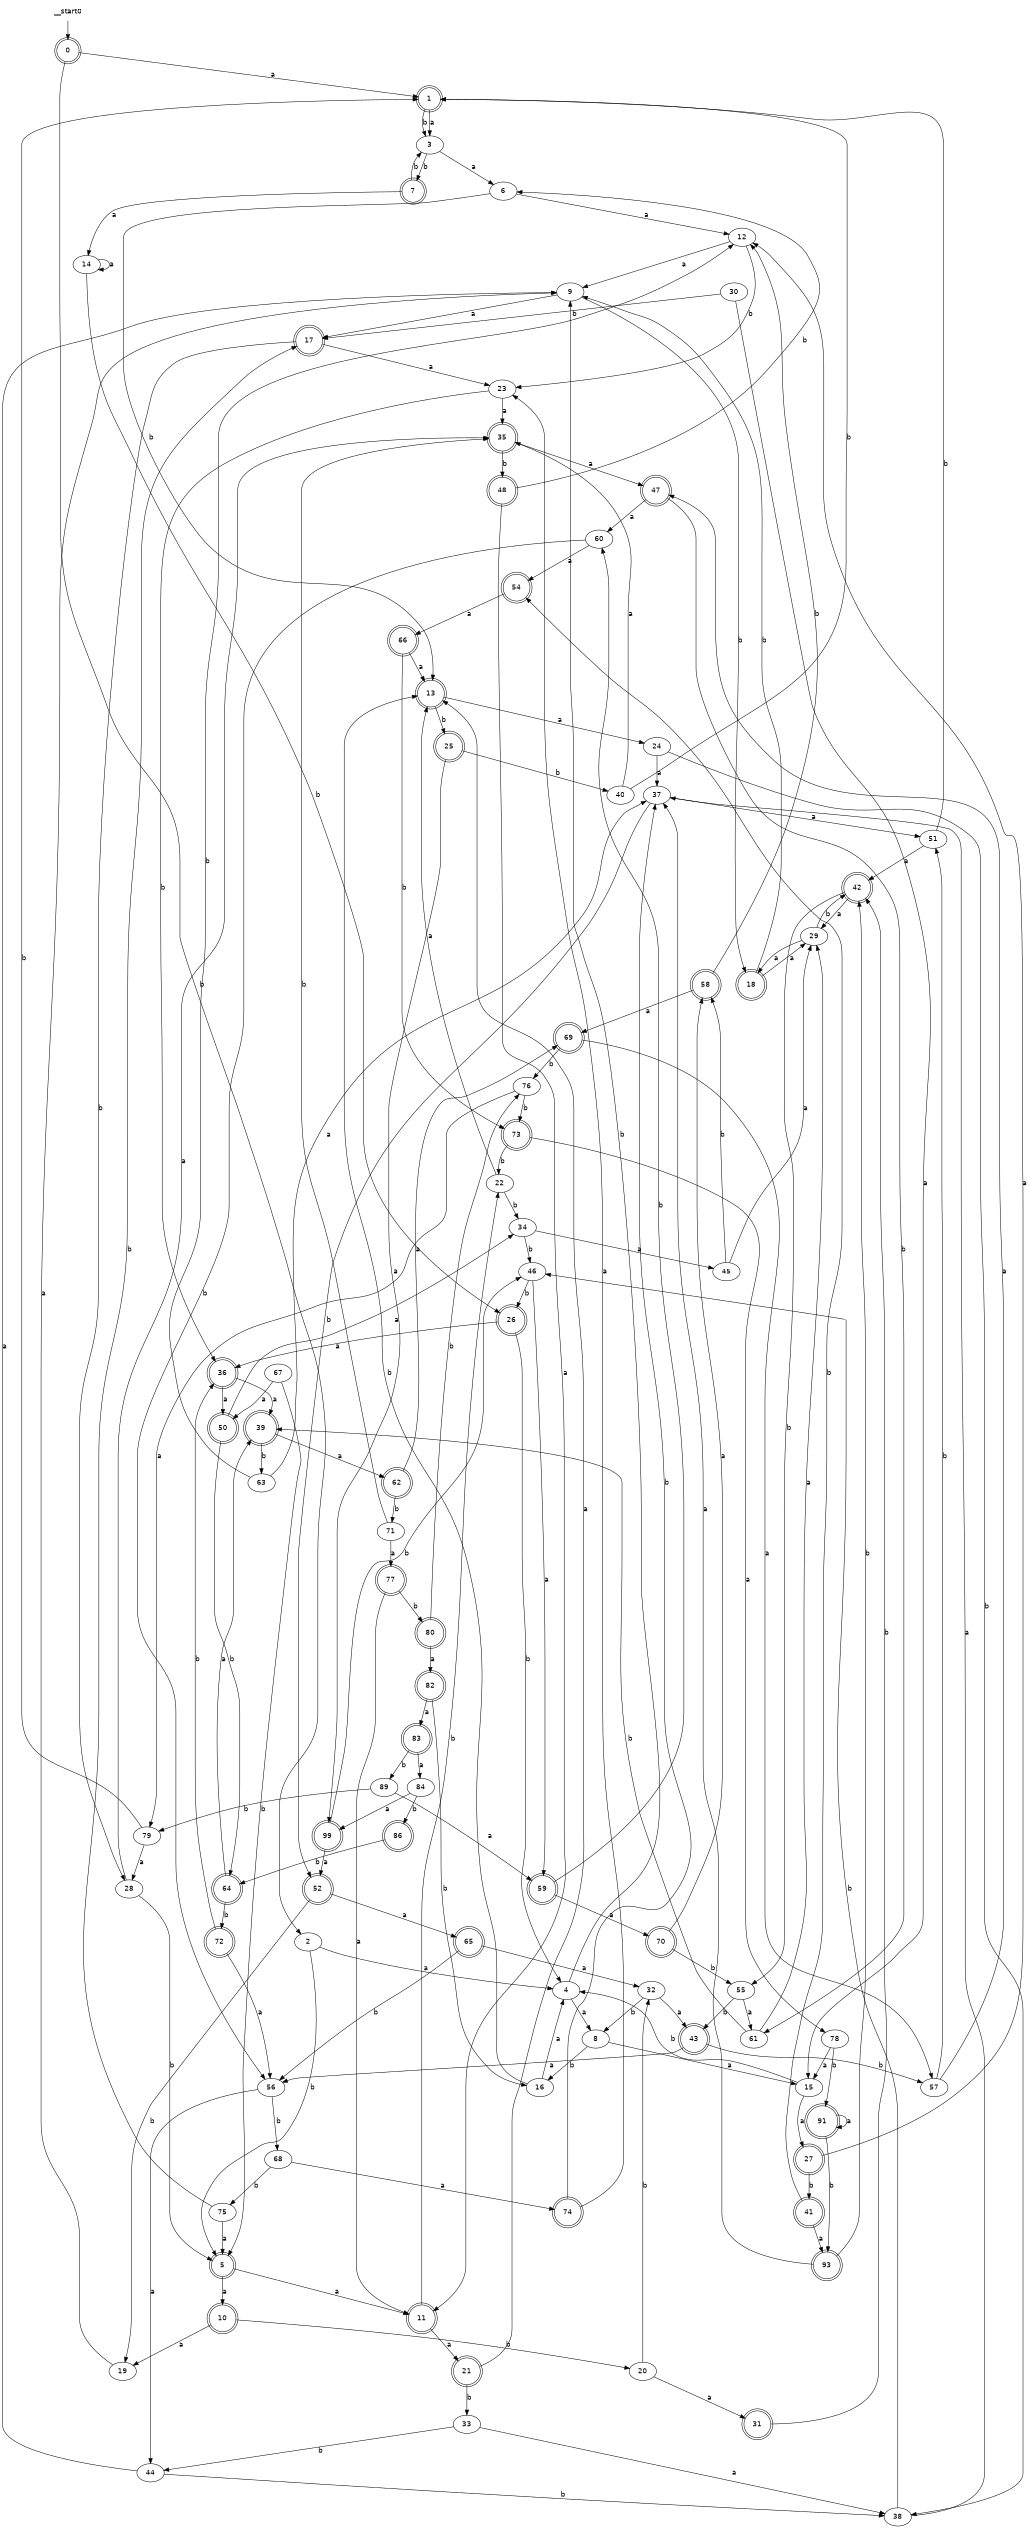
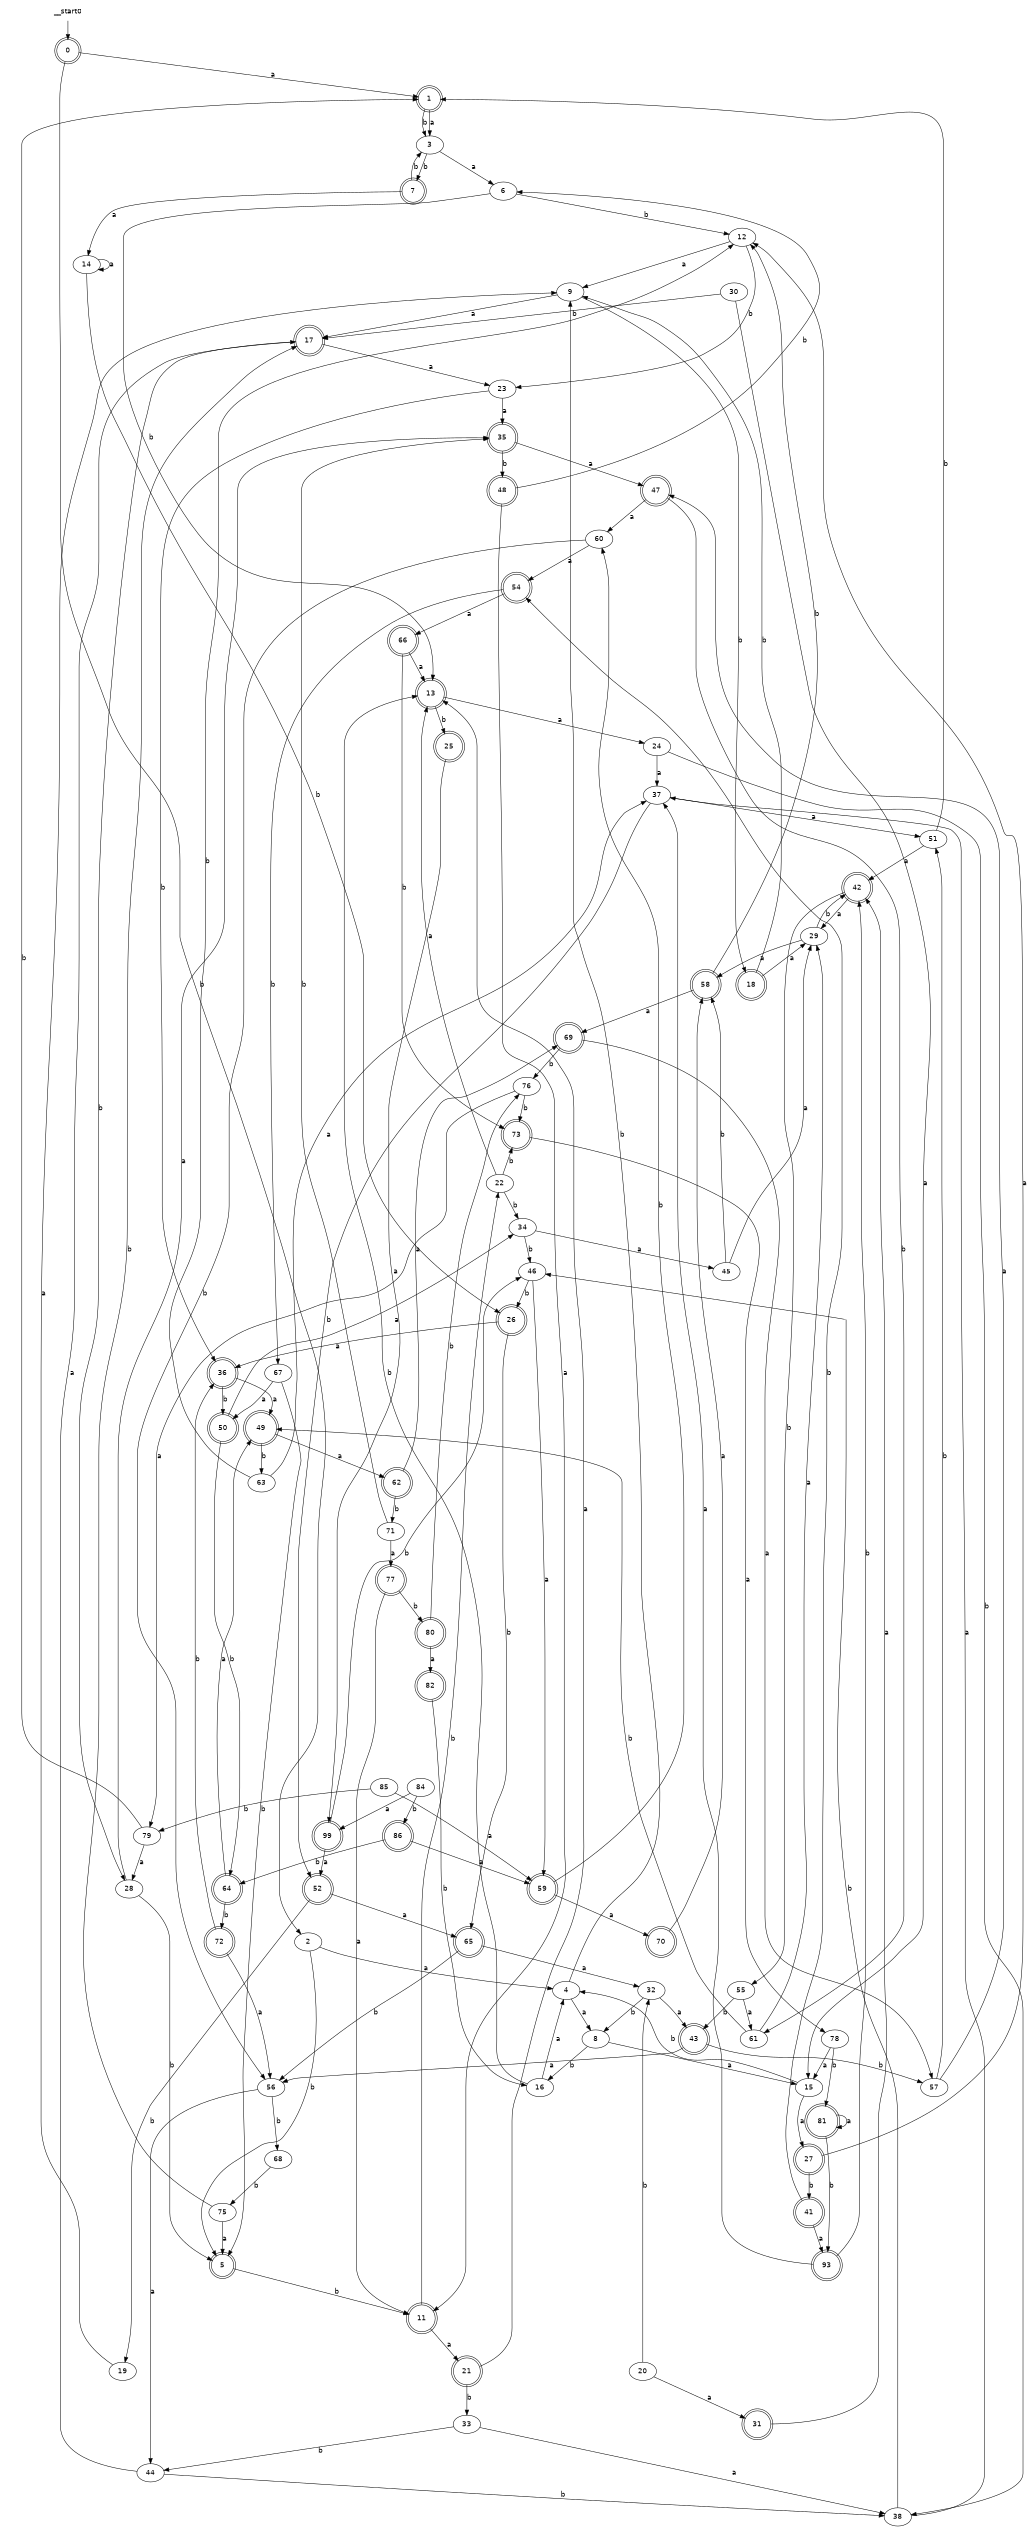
edge "6" -> "12": label "a" -> "b"
node "40": removed
edge "54" -> "67": added, label "b"
edge "29" -> "18": now "29" -> "58"
edge "73" -> "22": reversed
edge "44" -> "9": now "44" -> "17"
edge "36" -> "50": label "a" -> "b"
node "39": label "39" -> "49"
edge "31" -> "42": label "b" -> "a"
edge "26" -> "4": now "26" -> "65"
node "83": removed
node "89": label "89" -> "85"
edge "86" -> "59": added, label "a"
edge "70" -> "55": removed, label "b"
node "91": label "91" -> "81"
node "74": removed
edge "5" -> "11": label "a" -> "b"
node "10": removed
